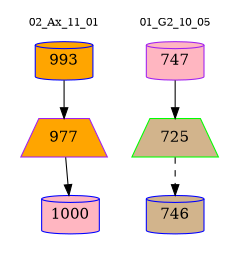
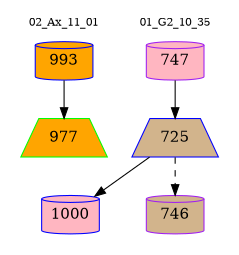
cluster "01_G2_10_05": label "01_G2_10_05" -> "01_G2_10_35"
node "977": color purple -> green
node "725": color green -> blue
edge "977" -> "1000": now "725" -> "1000"
node "746": color blue -> purple
